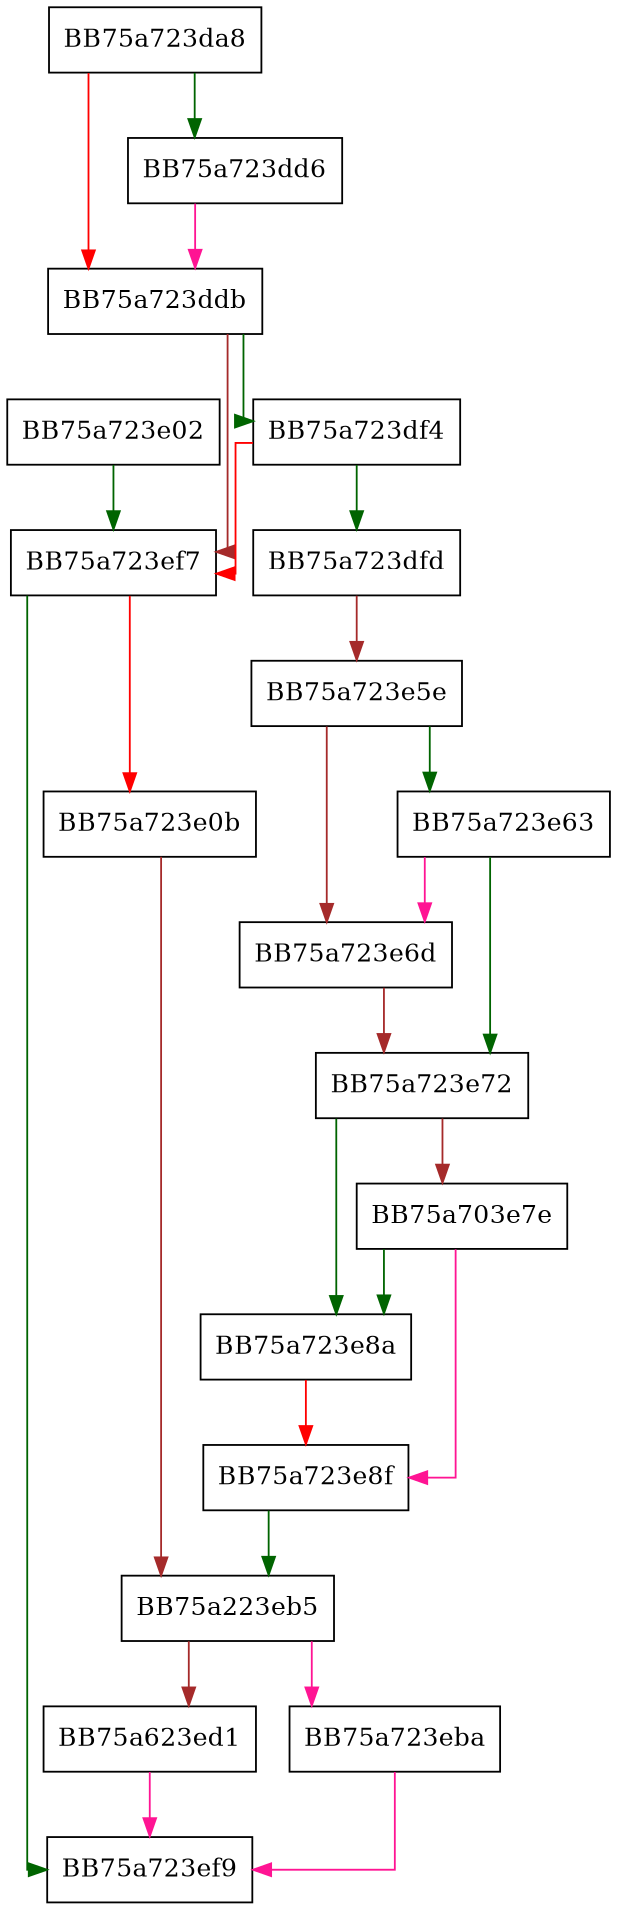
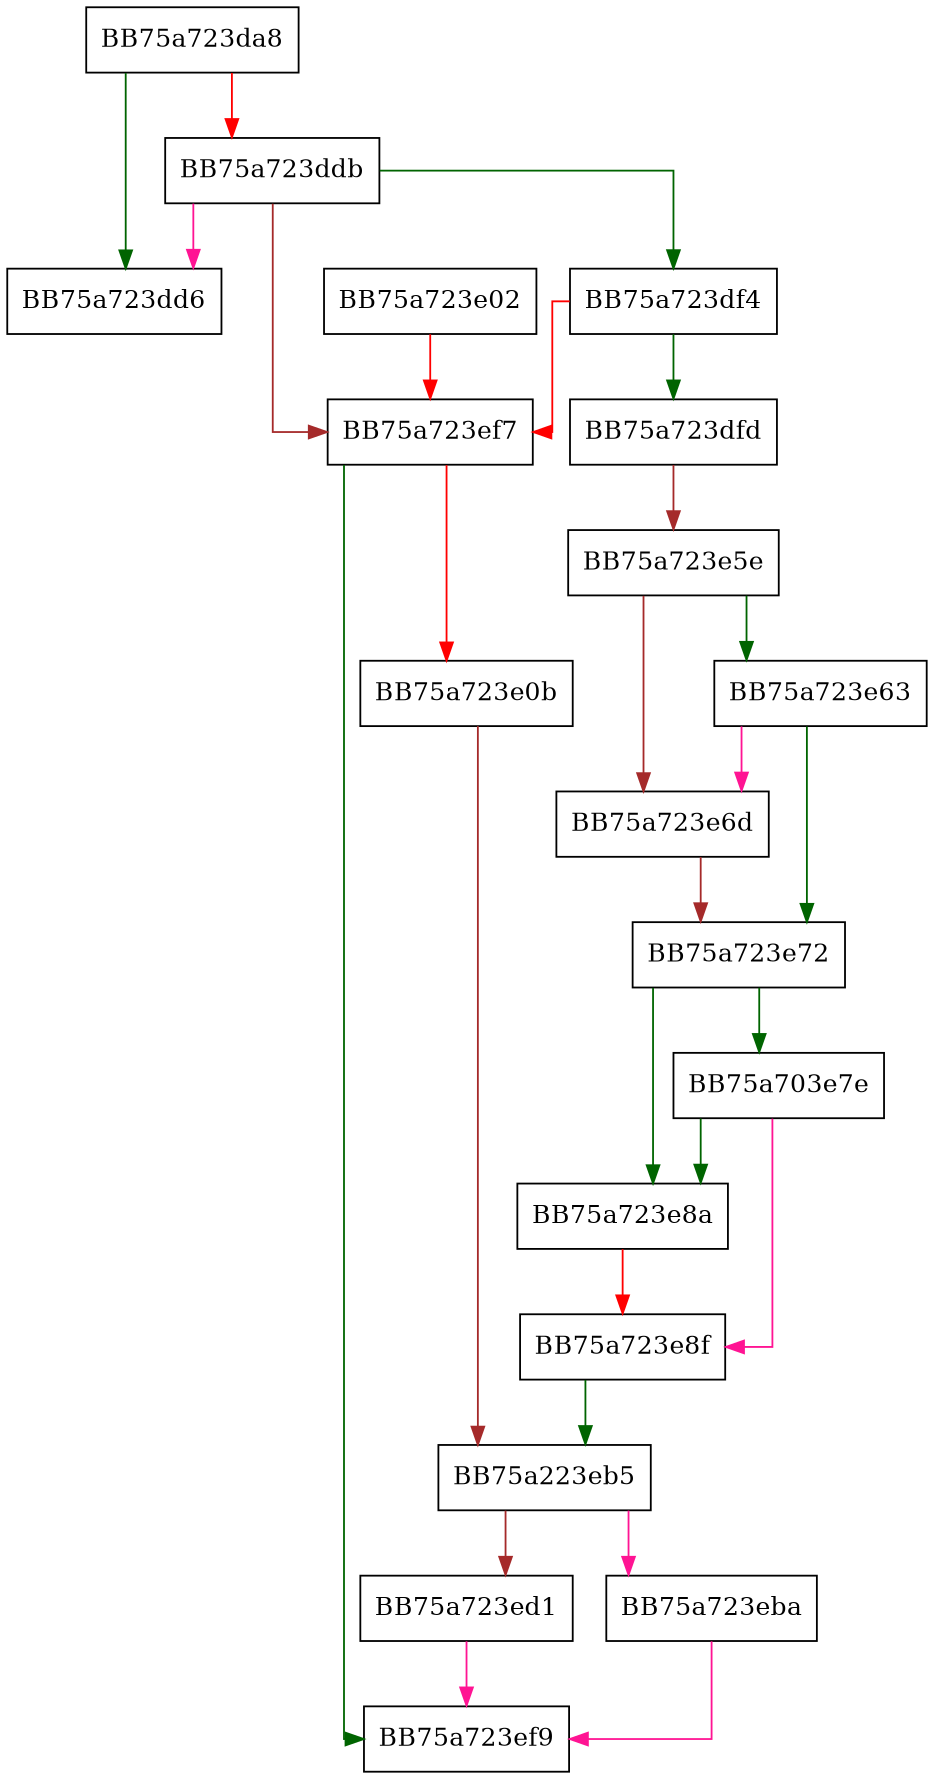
edge "BB75a723dd6" -> "BB75a723ddb": reversed
edge "BB75a723e02" -> "BB75a723ef7": color darkgreen -> red
edge "BB75a723e72" -> "BB75a703e7e": color brown -> darkgreen
node "BB75a623ed1": label "BB75a623ed1" -> "BB75a723ed1"
